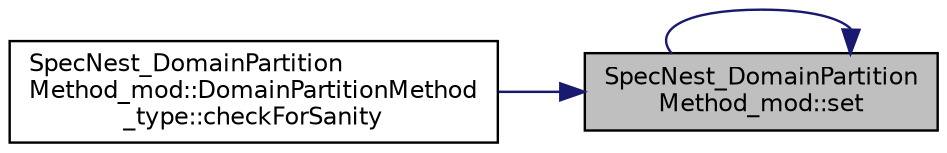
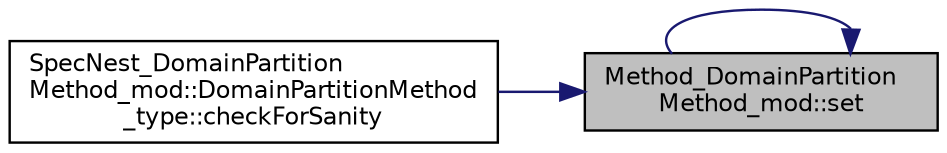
node "SpecNest_DomainPartition Method_mod::set": label "SpecNest_DomainPartition Method_mod::set" -> "Method_DomainPartition Method_mod::set"
